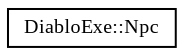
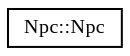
node "DiabloExe::Npc": label "DiabloExe::Npc" -> "Npc::Npc"
